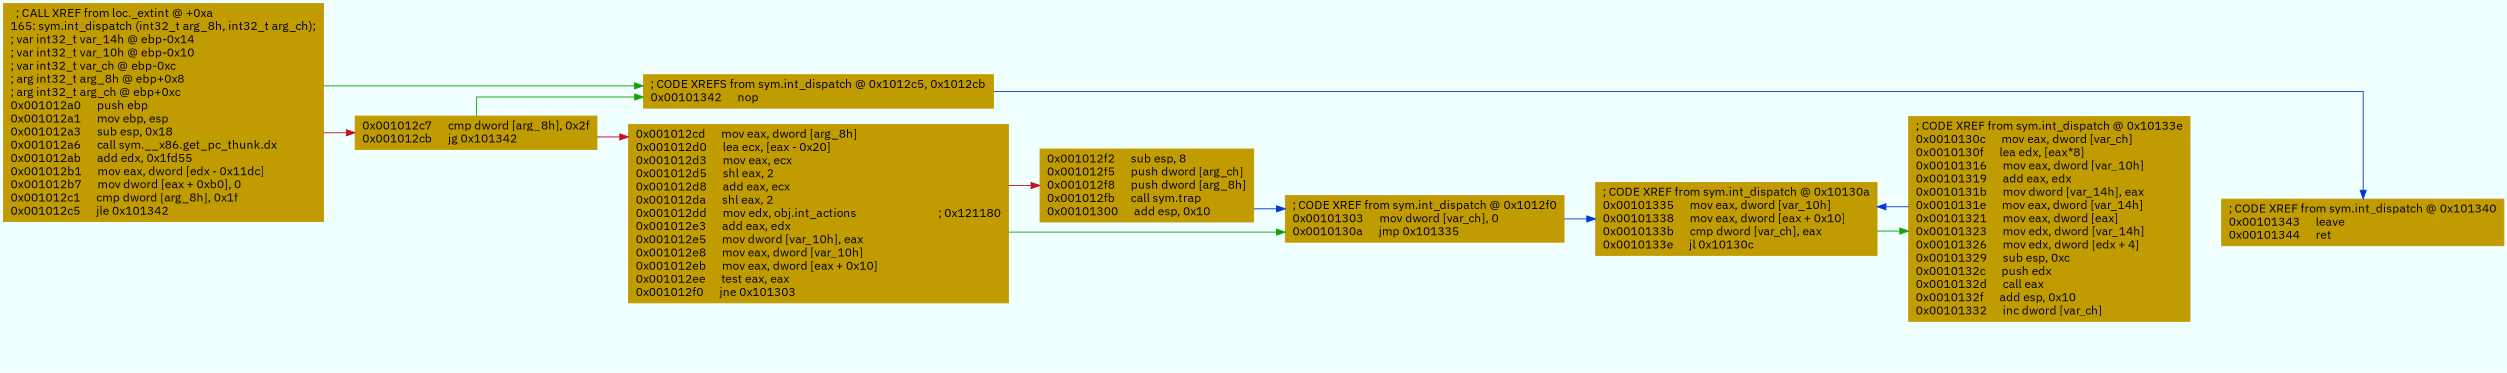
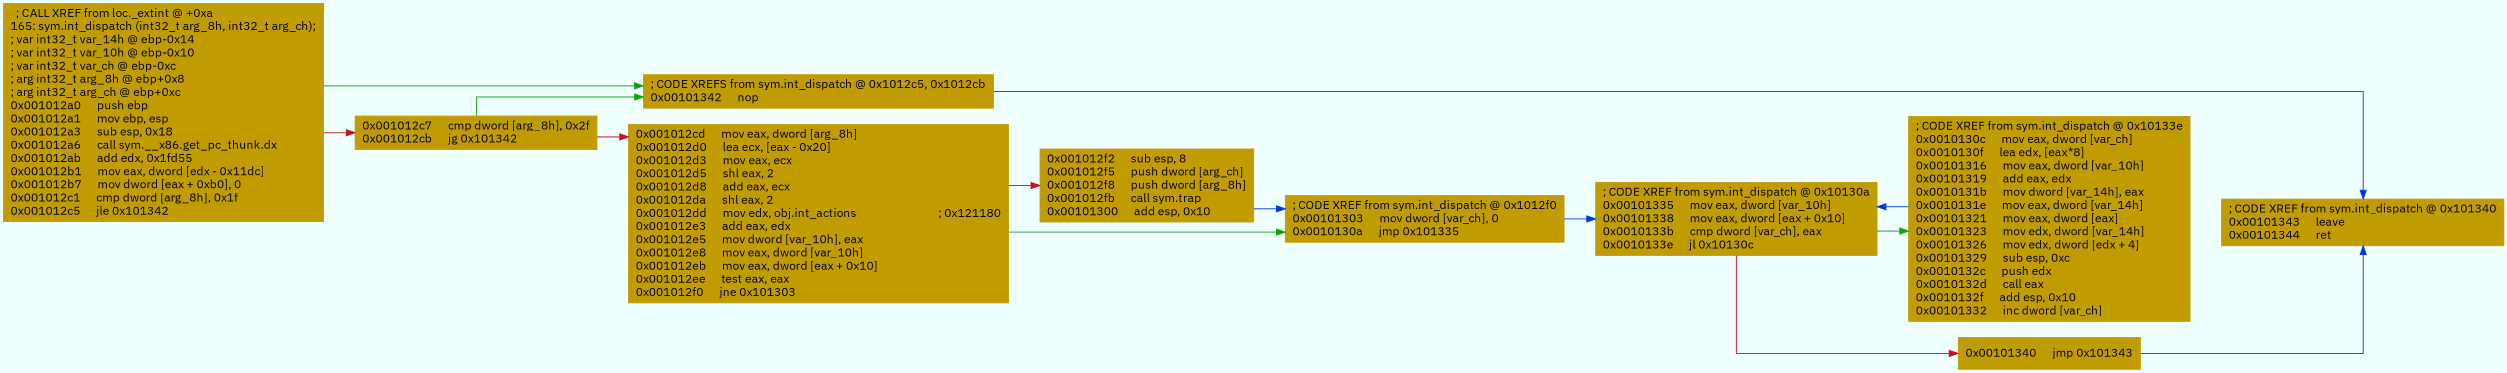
node "0x00101340      jmp 0x101343": added
